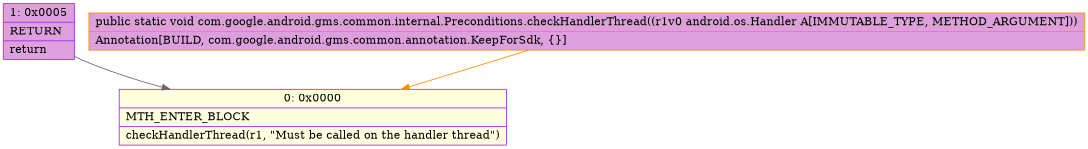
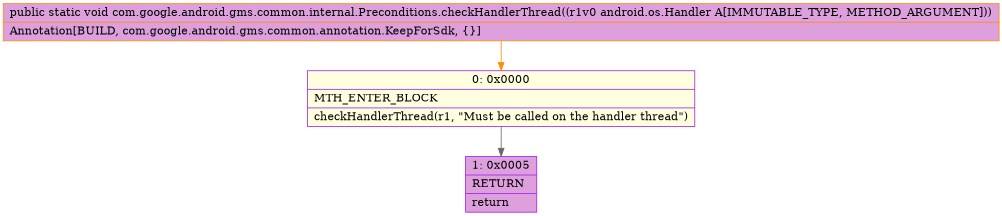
edge "1: 0x0005" -> "0: 0x0000": reversed
